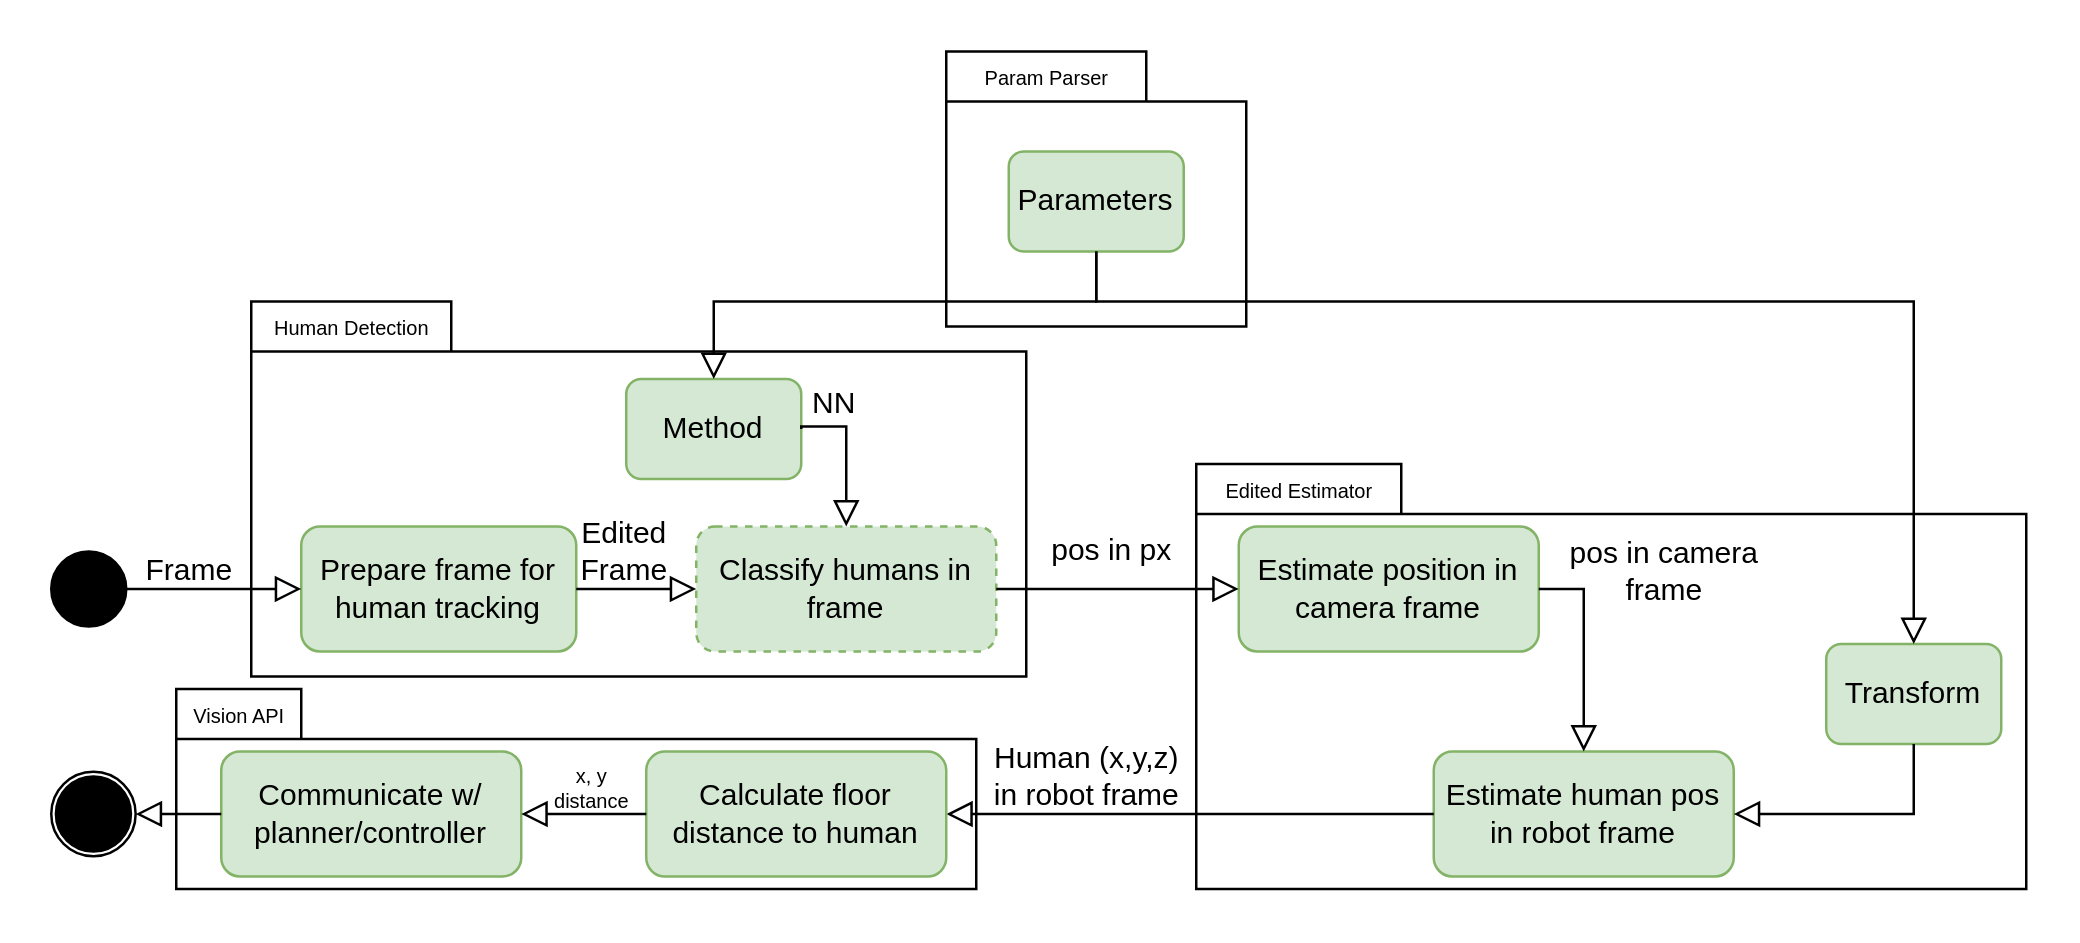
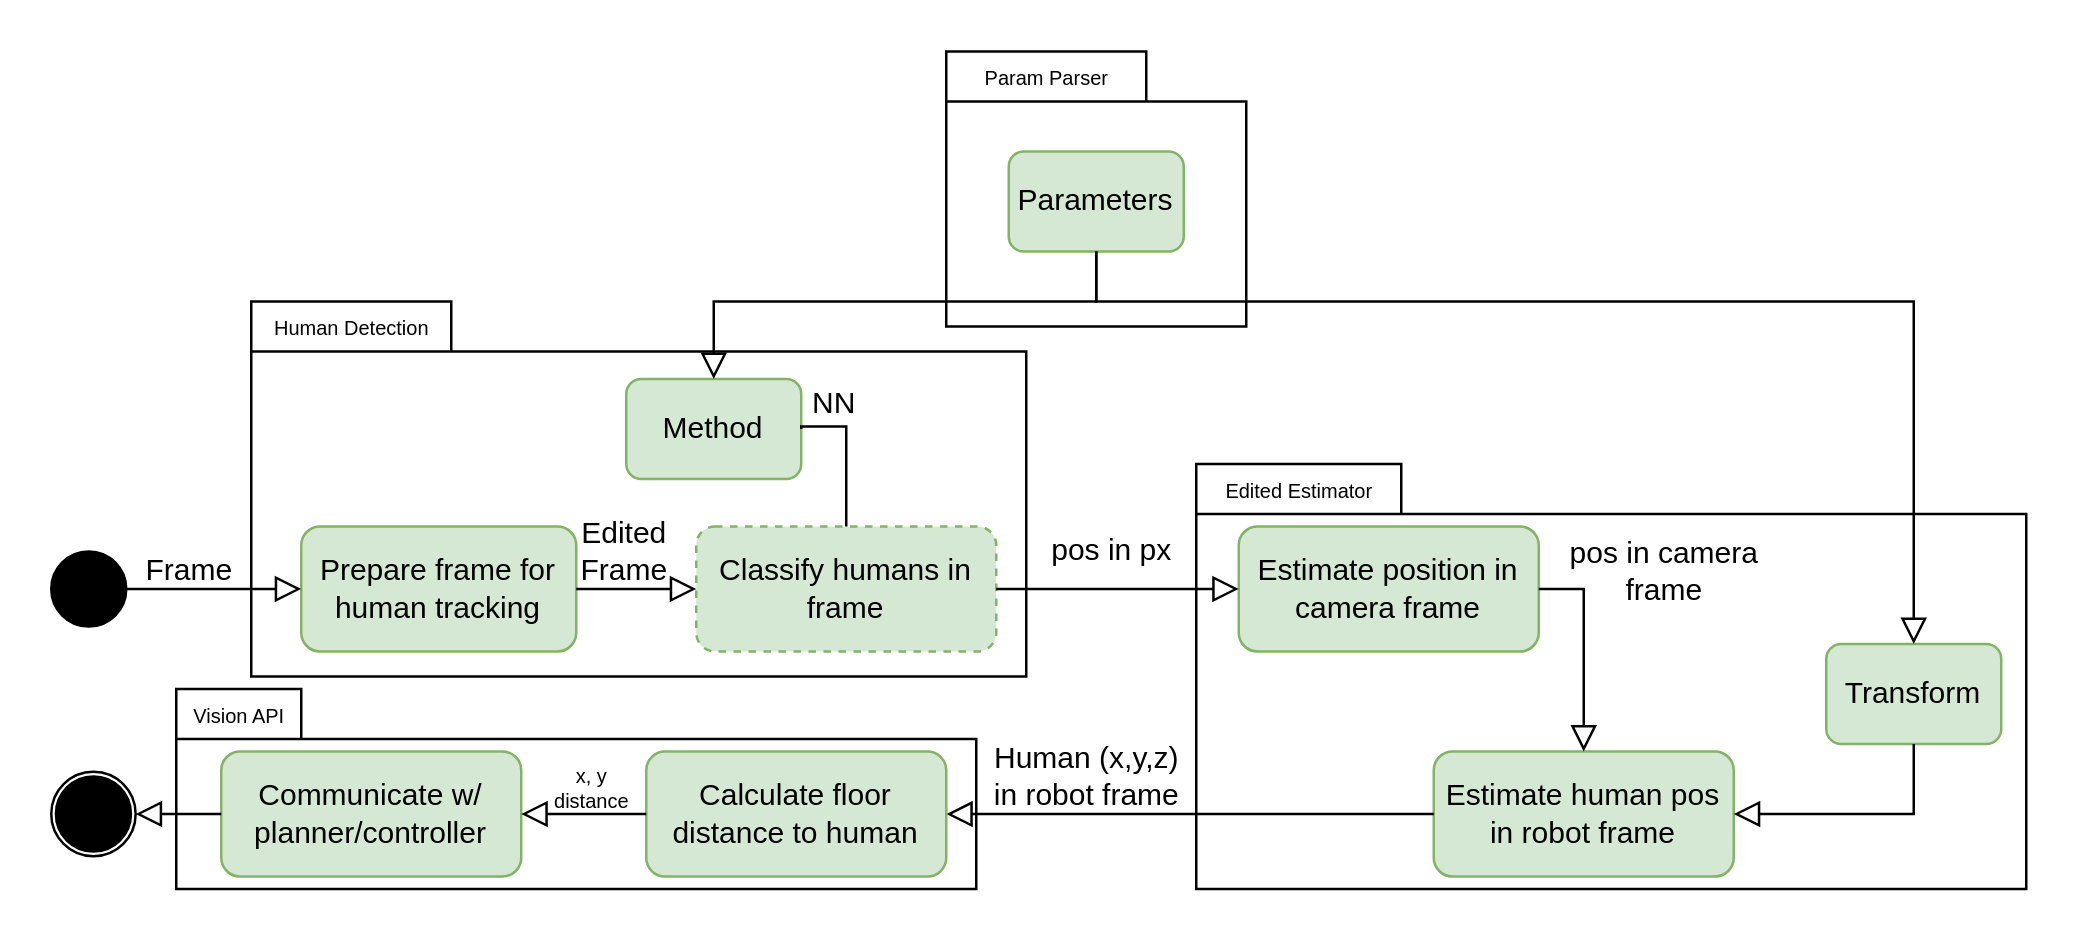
edge "Method" -> "Classify humans in frame": arrowhead block -> none
